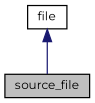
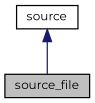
node "file": label "file" -> "source"
